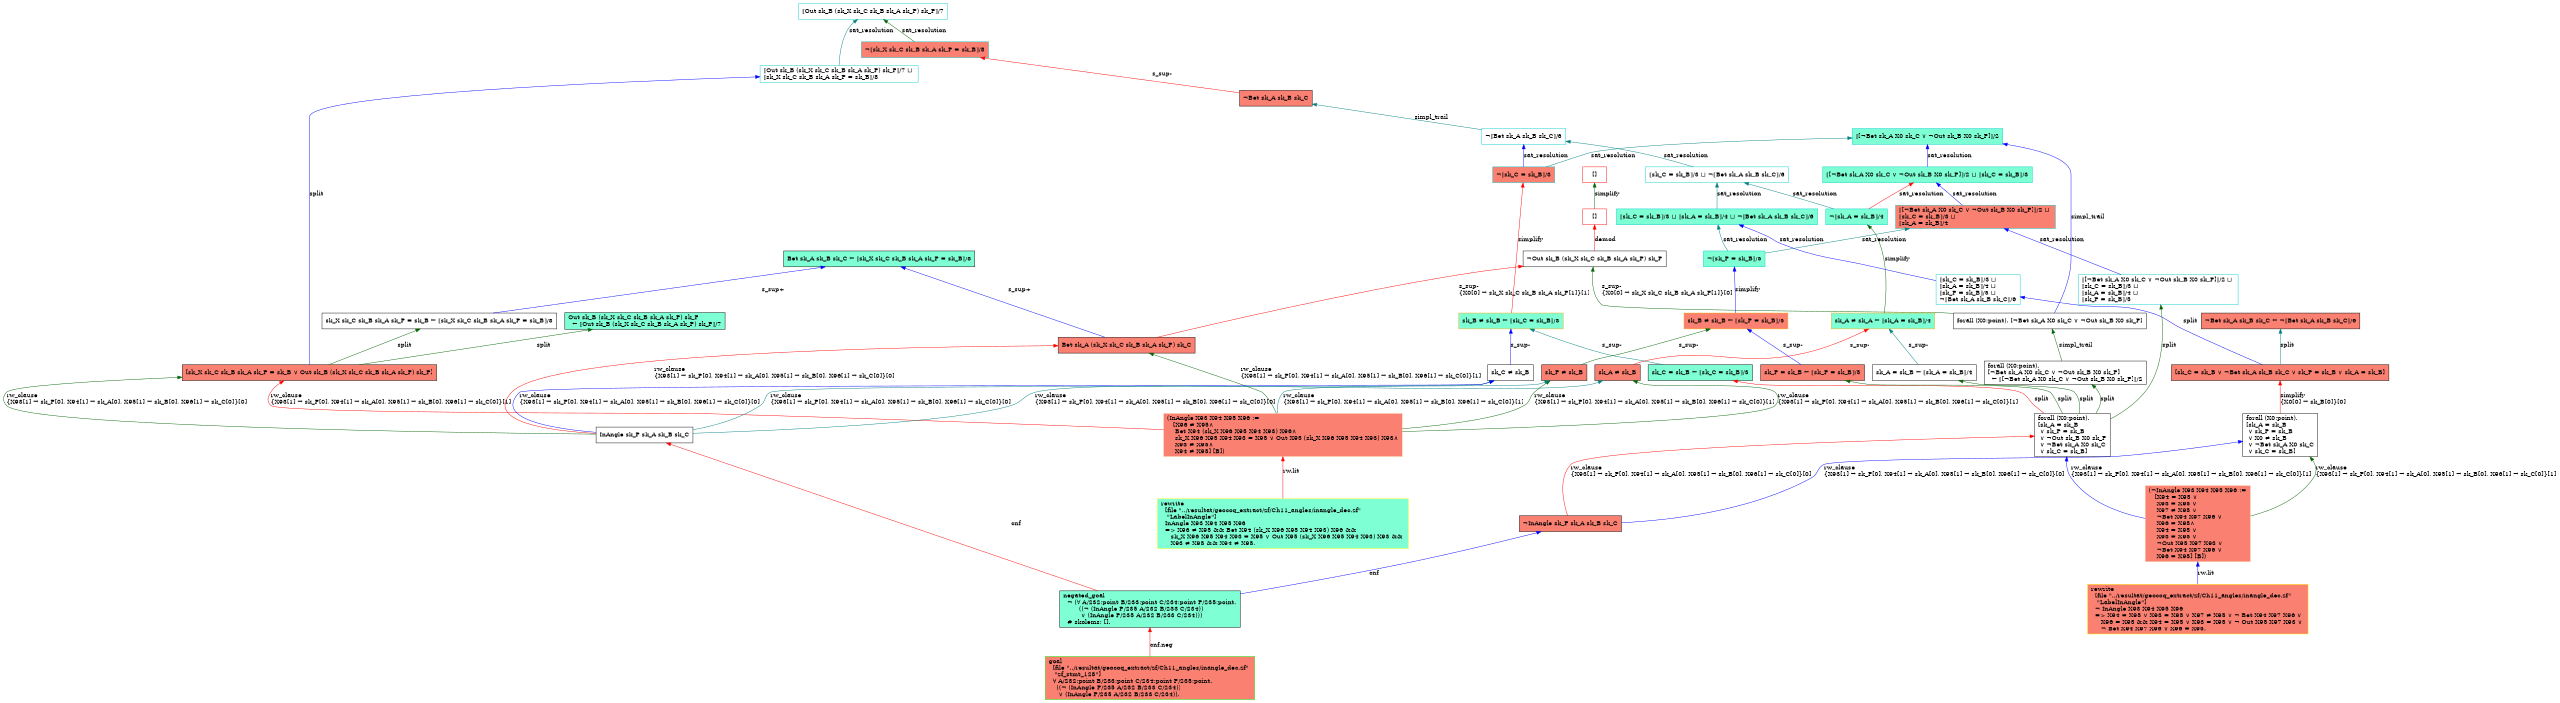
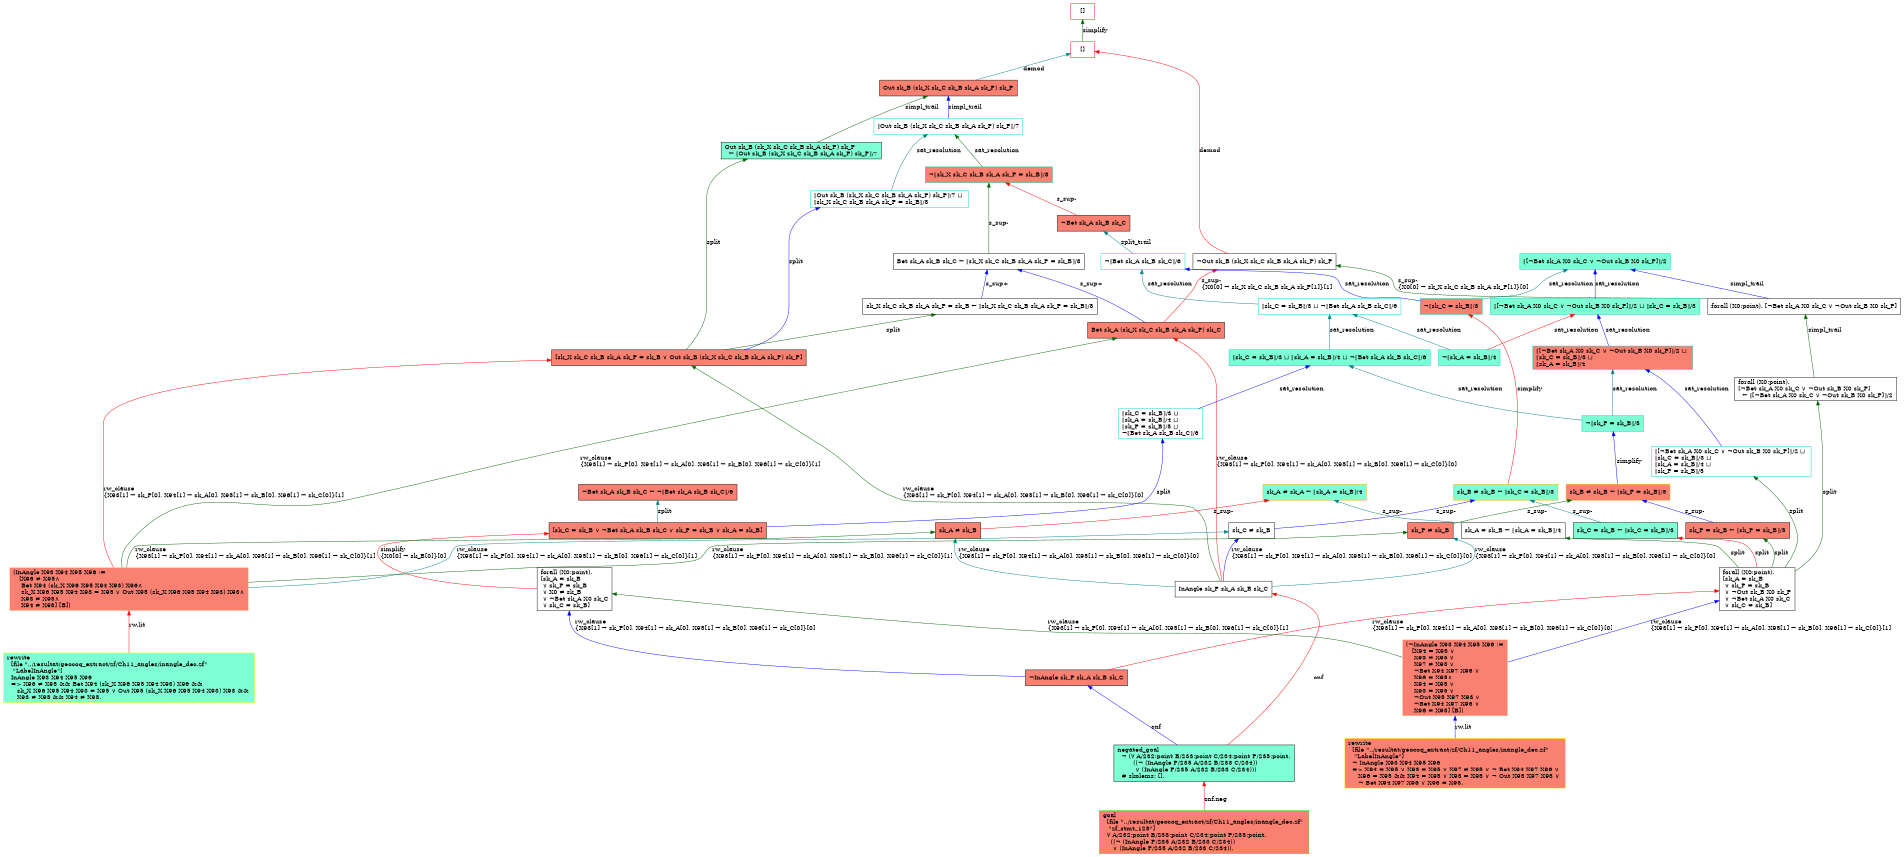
node "Out sk_B (sk_X sk_C sk_B sk_A sk_P) sk_P": added
edge "¬⟦Bet sk_A sk_B sk_C⟧/6" -> "¬Bet sk_A sk_B sk_C": label "simpl_trail" -> "split_trail"
edge "Bet sk_A sk_B sk_C ← ⟦sk_X sk_C sk_B sk_A sk_P = sk_B⟧/8" -> "¬⟦sk_X sk_C sk_B sk_A sk_P = sk_B⟧/8": added, label "s_sup-"
node "Bet sk_A sk_B sk_C ← ⟦sk_X sk_C sk_B sk_A sk_P = sk_B⟧/8": fillcolor aquamarine -> white
edge "sk_A ≠ sk_A ← ⟦sk_A = sk_B⟧/4" -> "¬⟦sk_A = sk_B⟧/4": removed, label "simplify"
